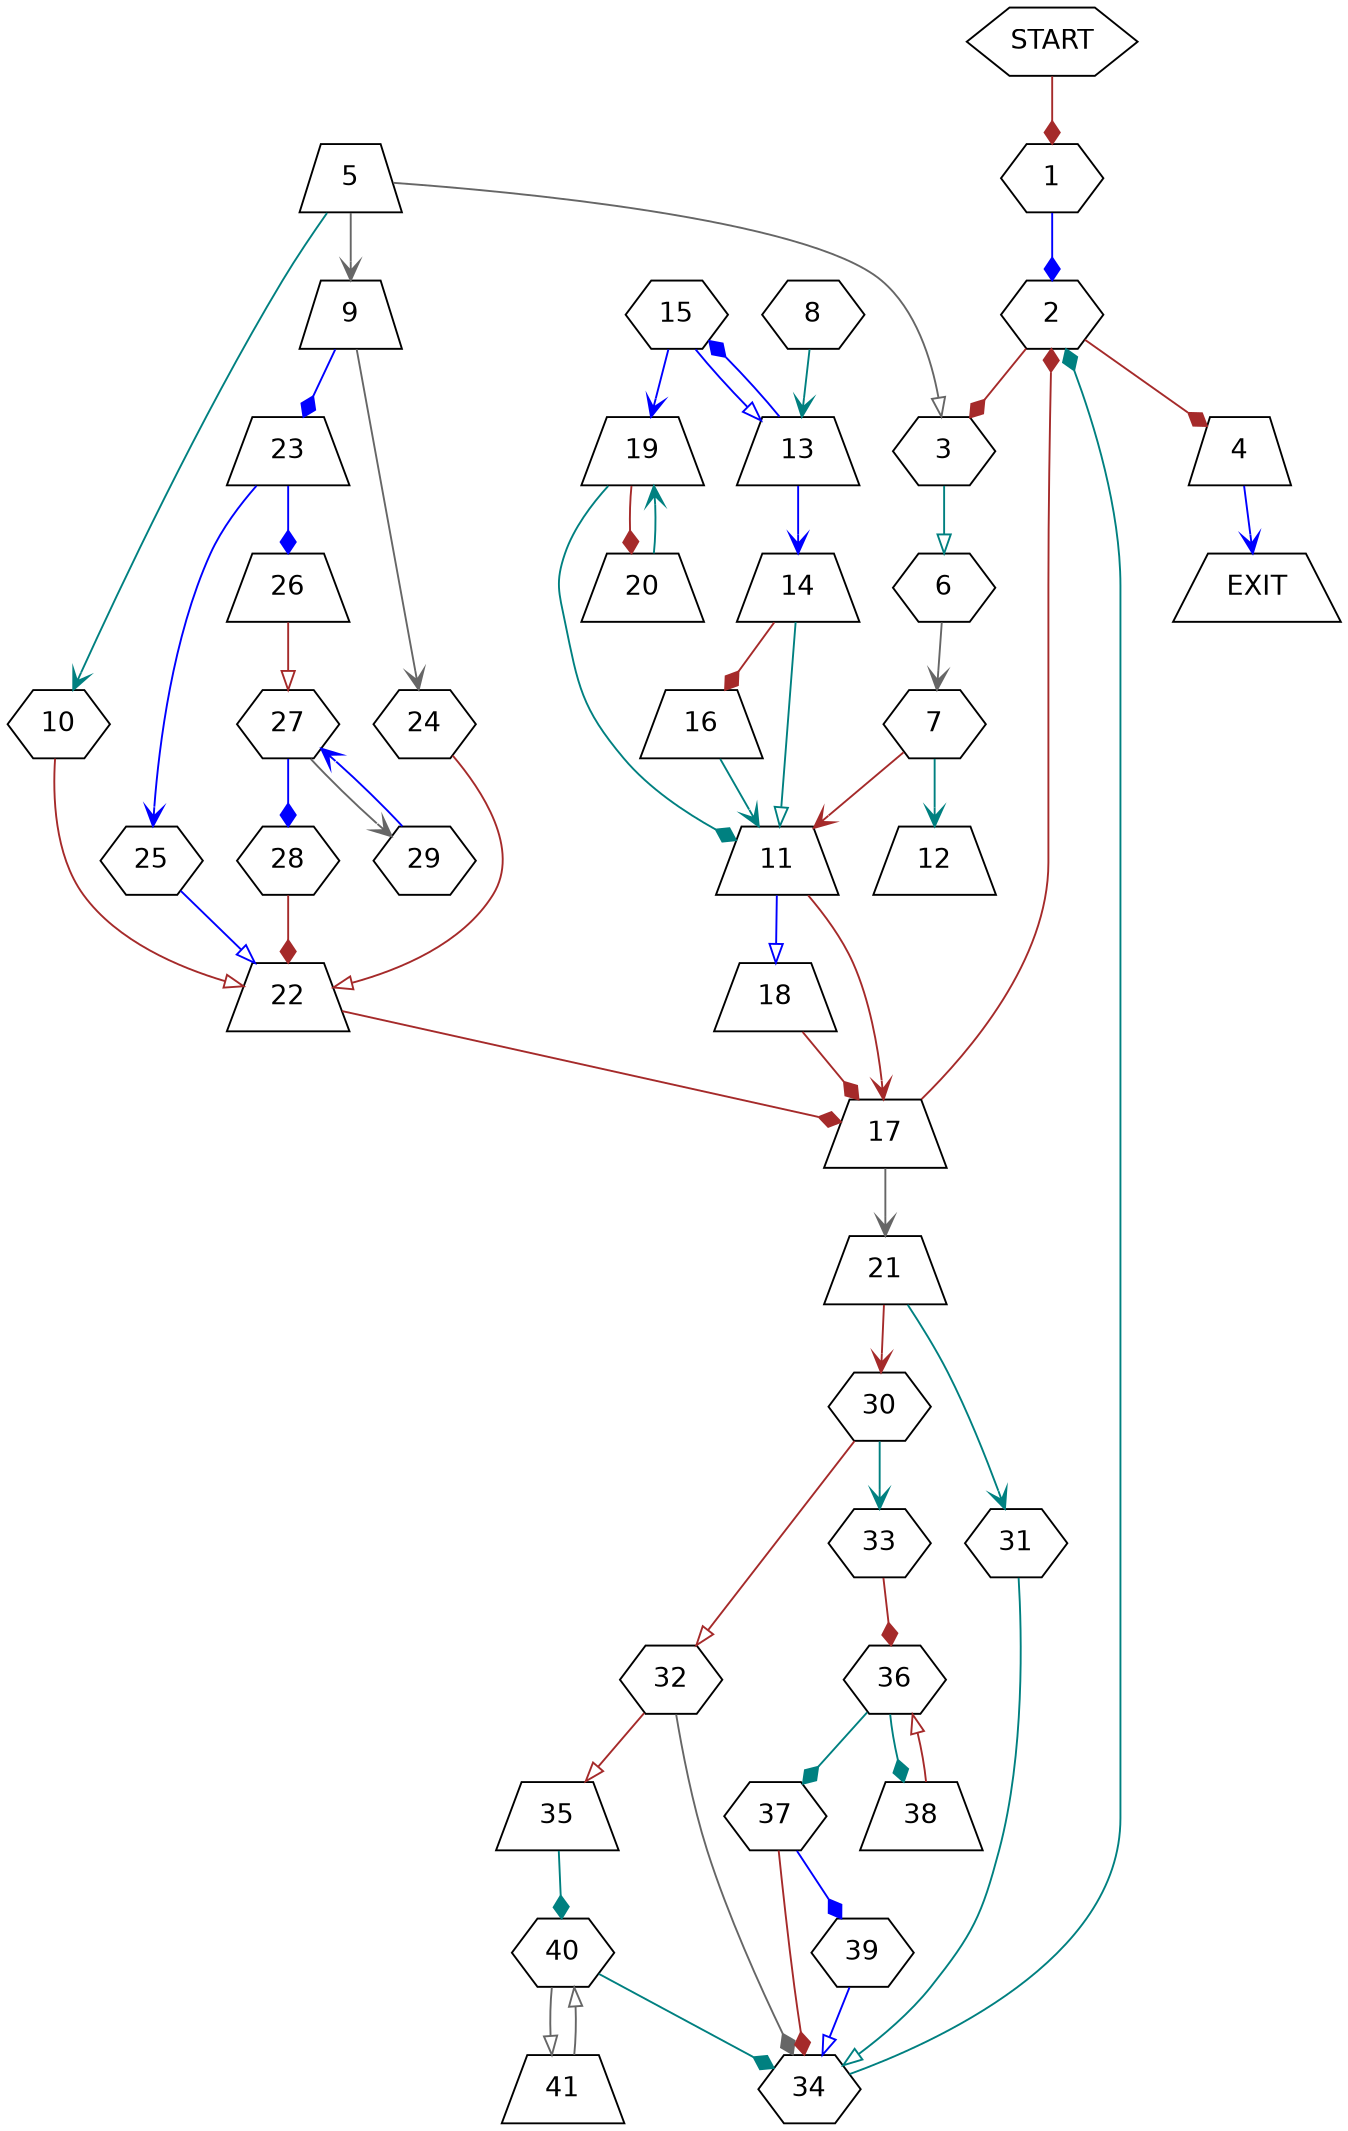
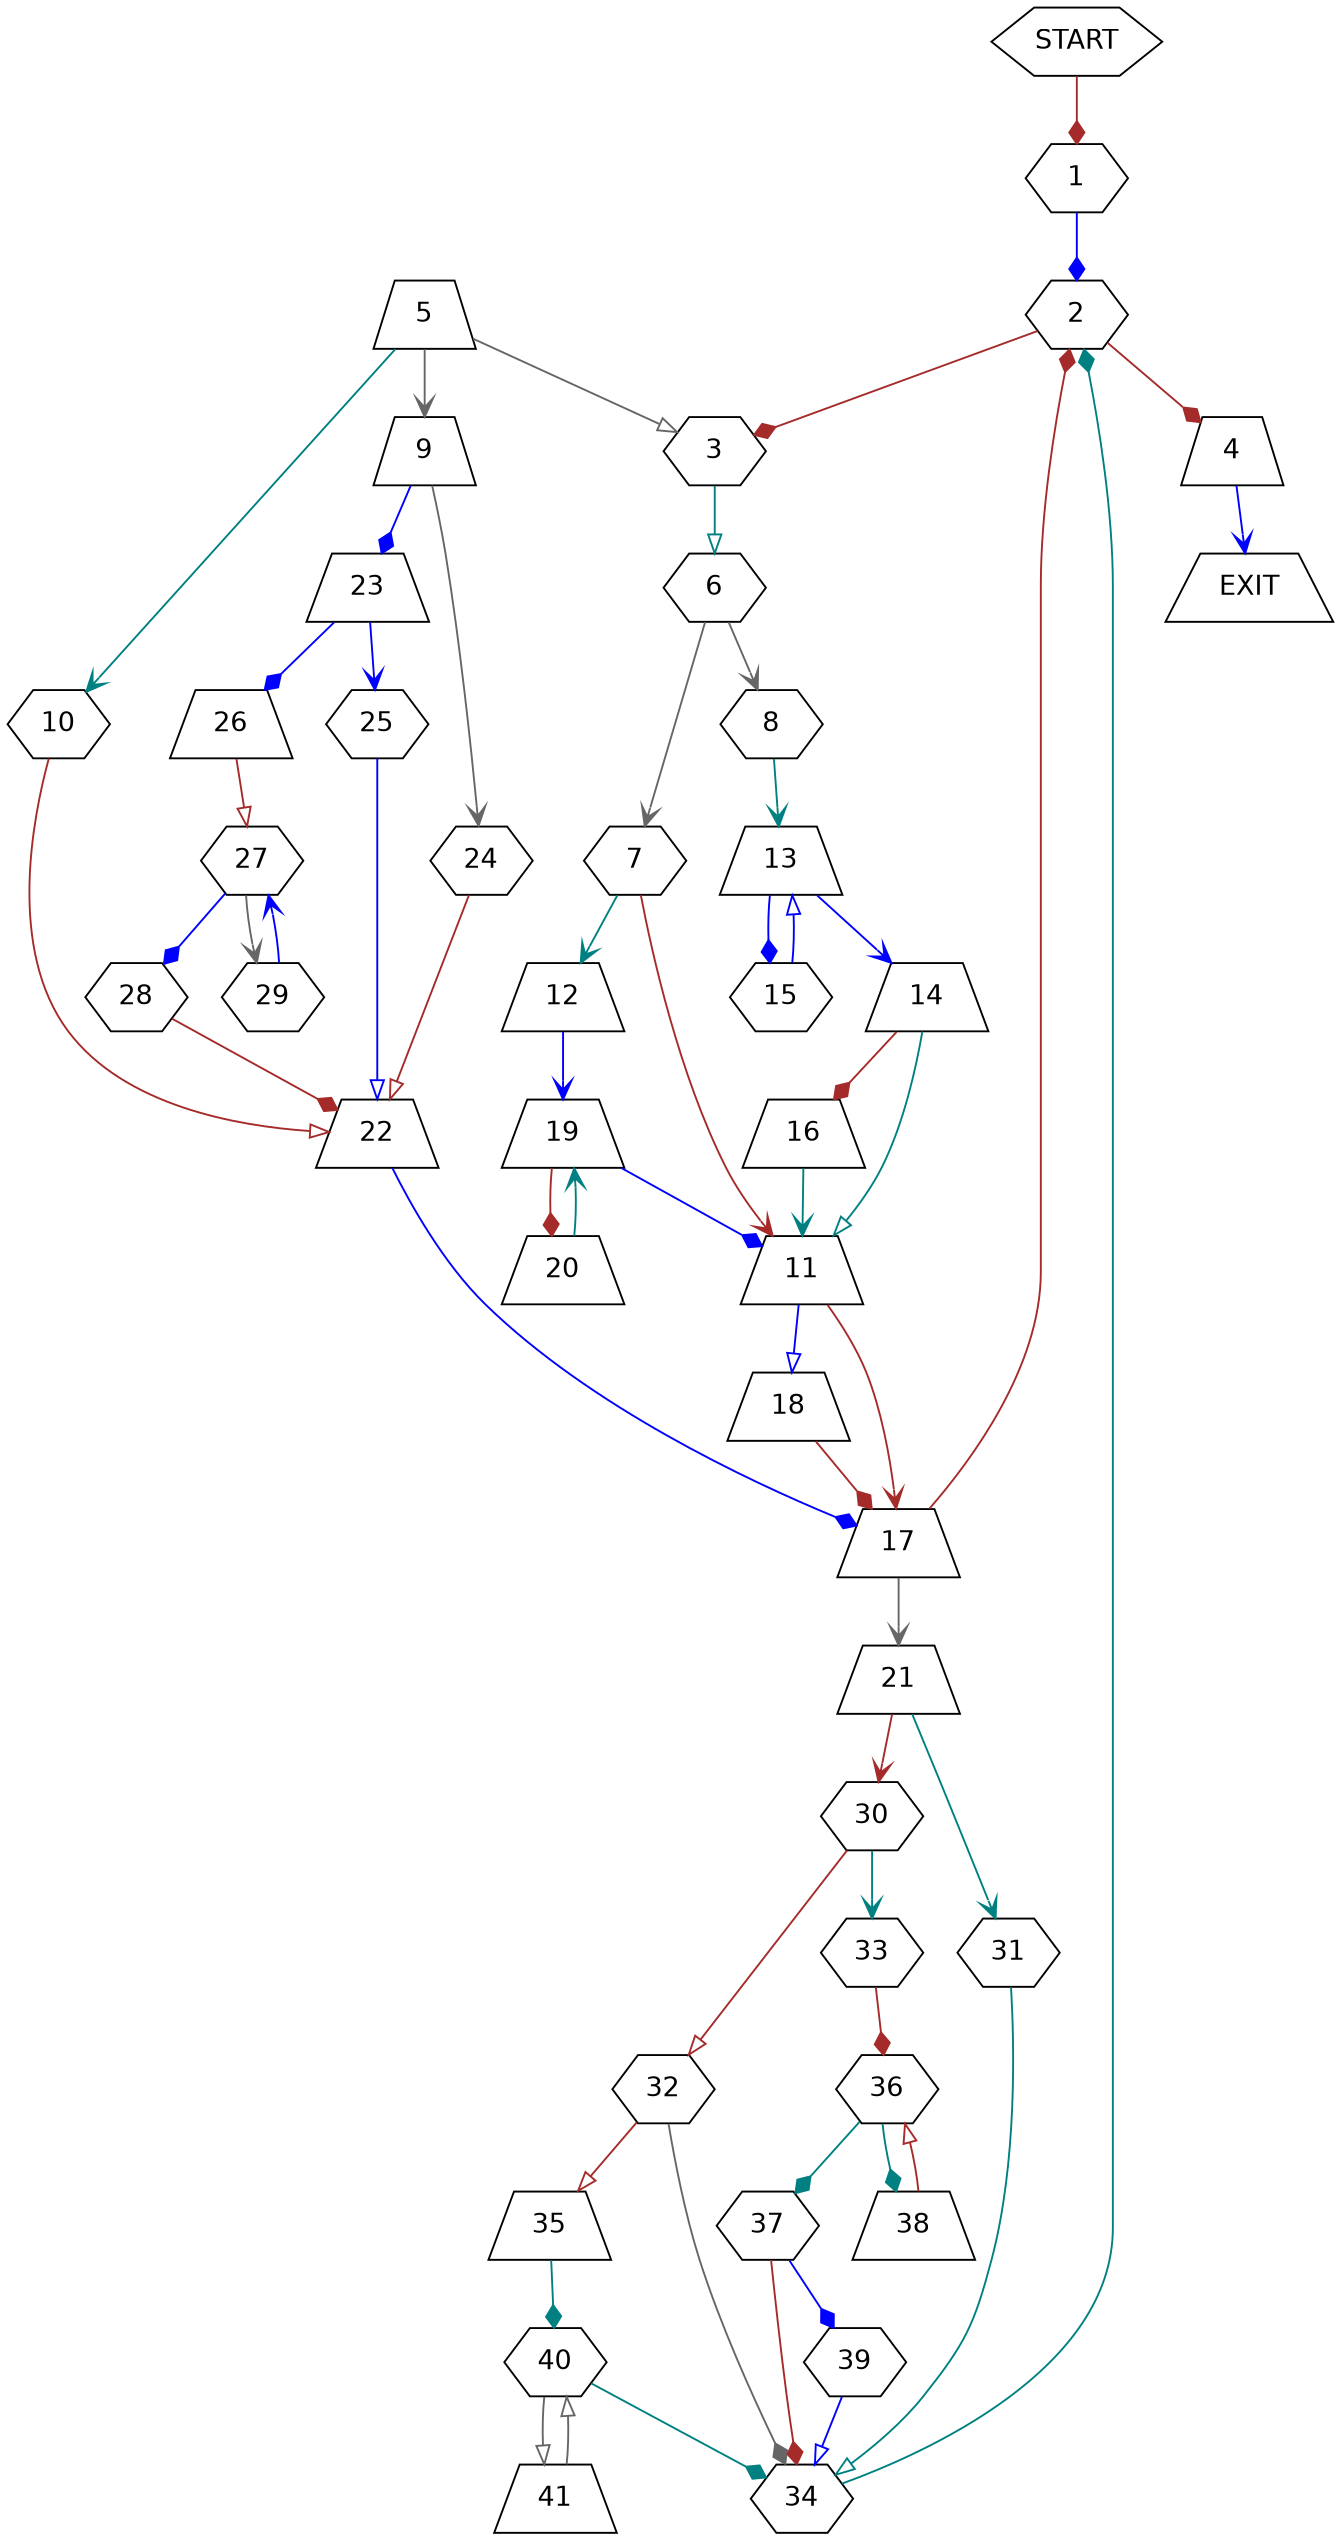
edge "15" -> "19": now "12" -> "19"
edge "6" -> "8": added
edge "19" -> "11": color teal -> blue
edge "22" -> "17": color brown -> blue
